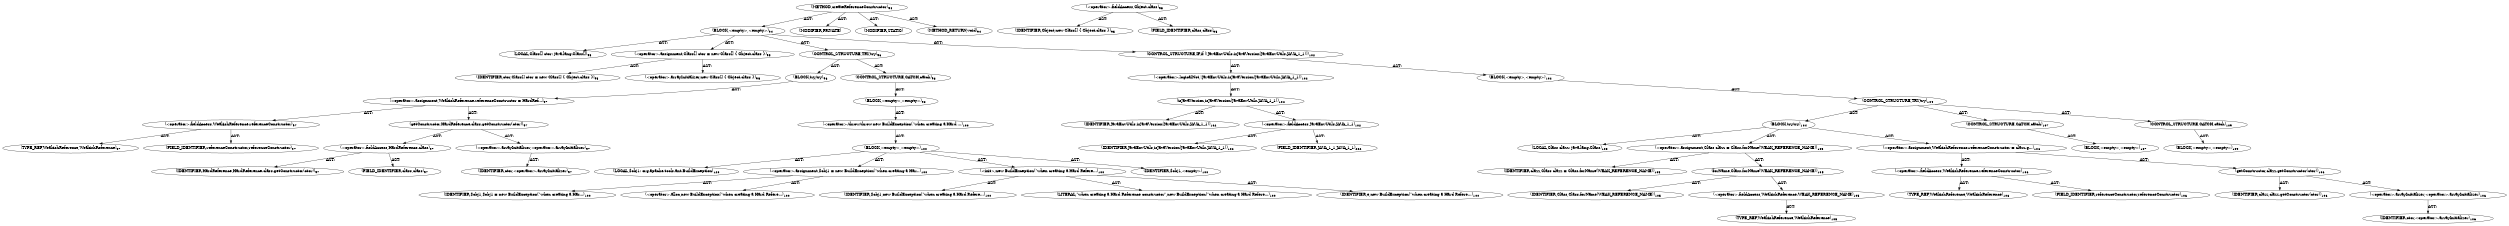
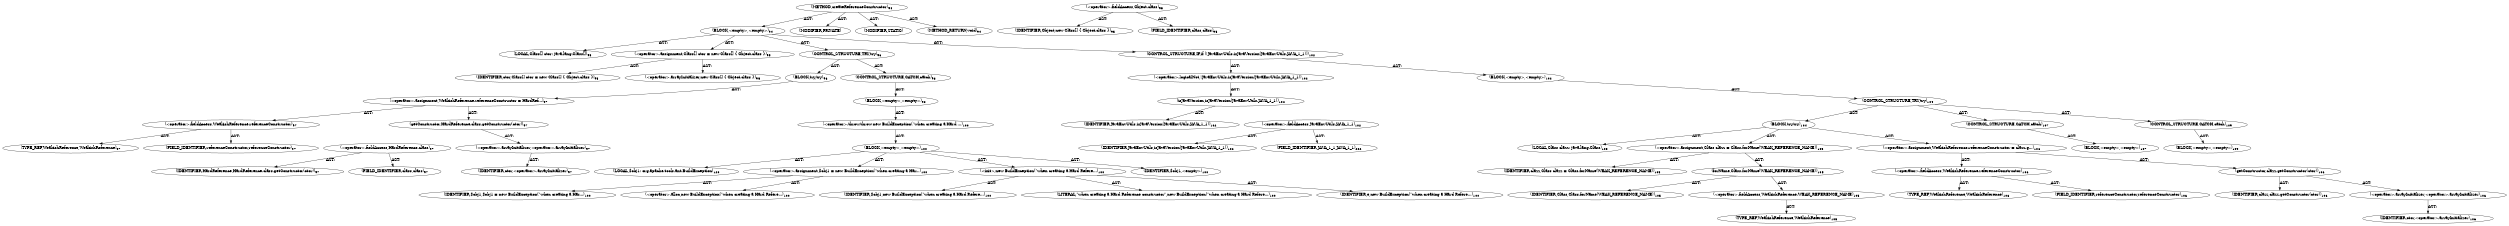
edge "(isJavaVersion,isJavaVersion(JavaEnvUtils.JAVA_1_1))" -> "(<operator>.fieldAccess,JavaEnvUtils.JAVA_1_1)": removed, label "AST:"
edge "(getConstructor,HardReference.class.getConstructor(ctor))" -> "(<operator>.fieldAccess,HardReference.class)": removed, label "AST:"
